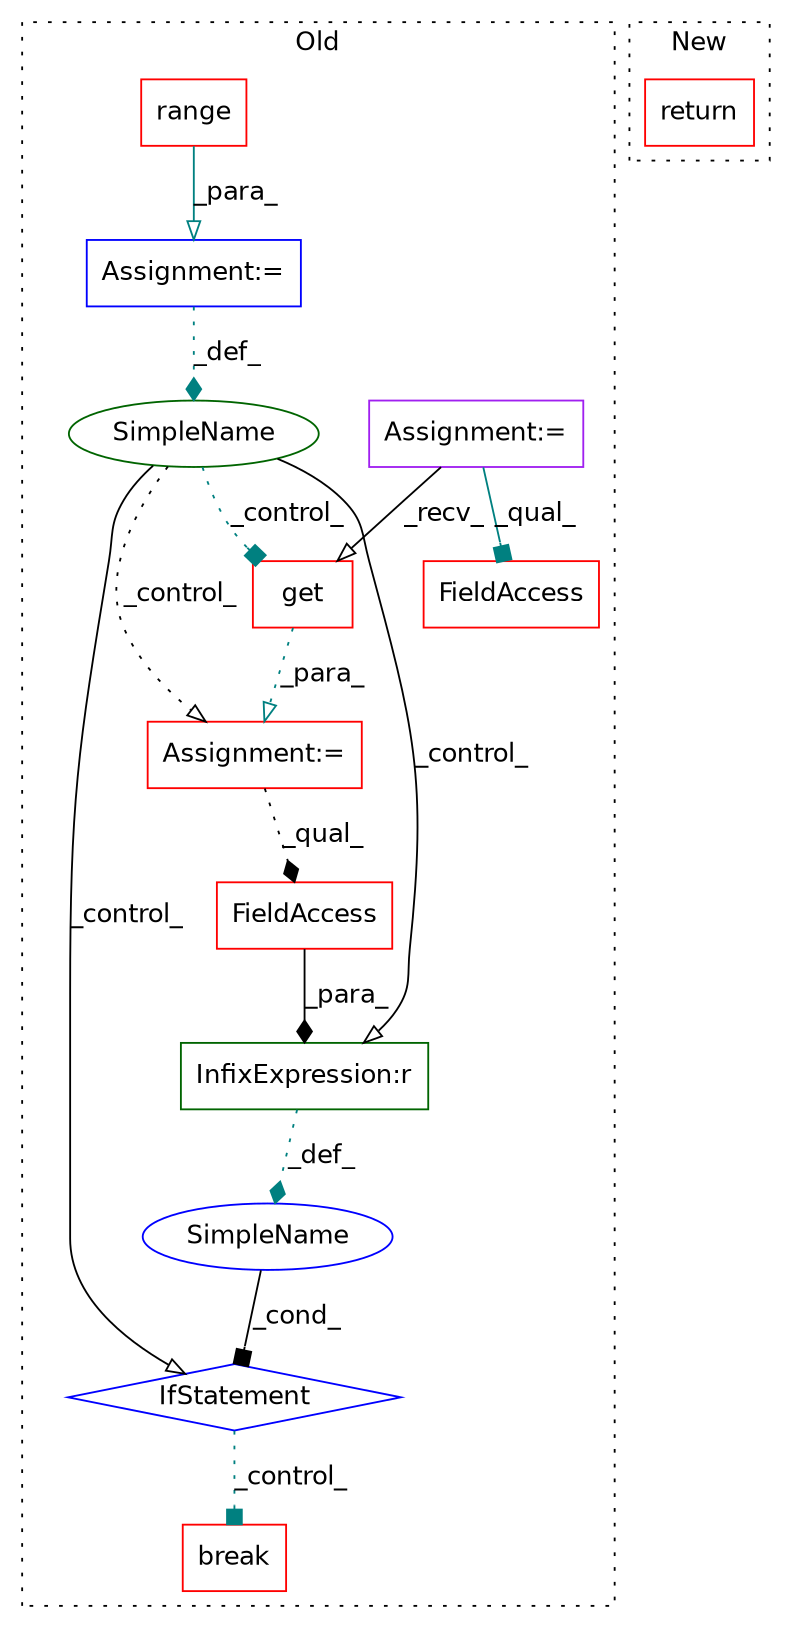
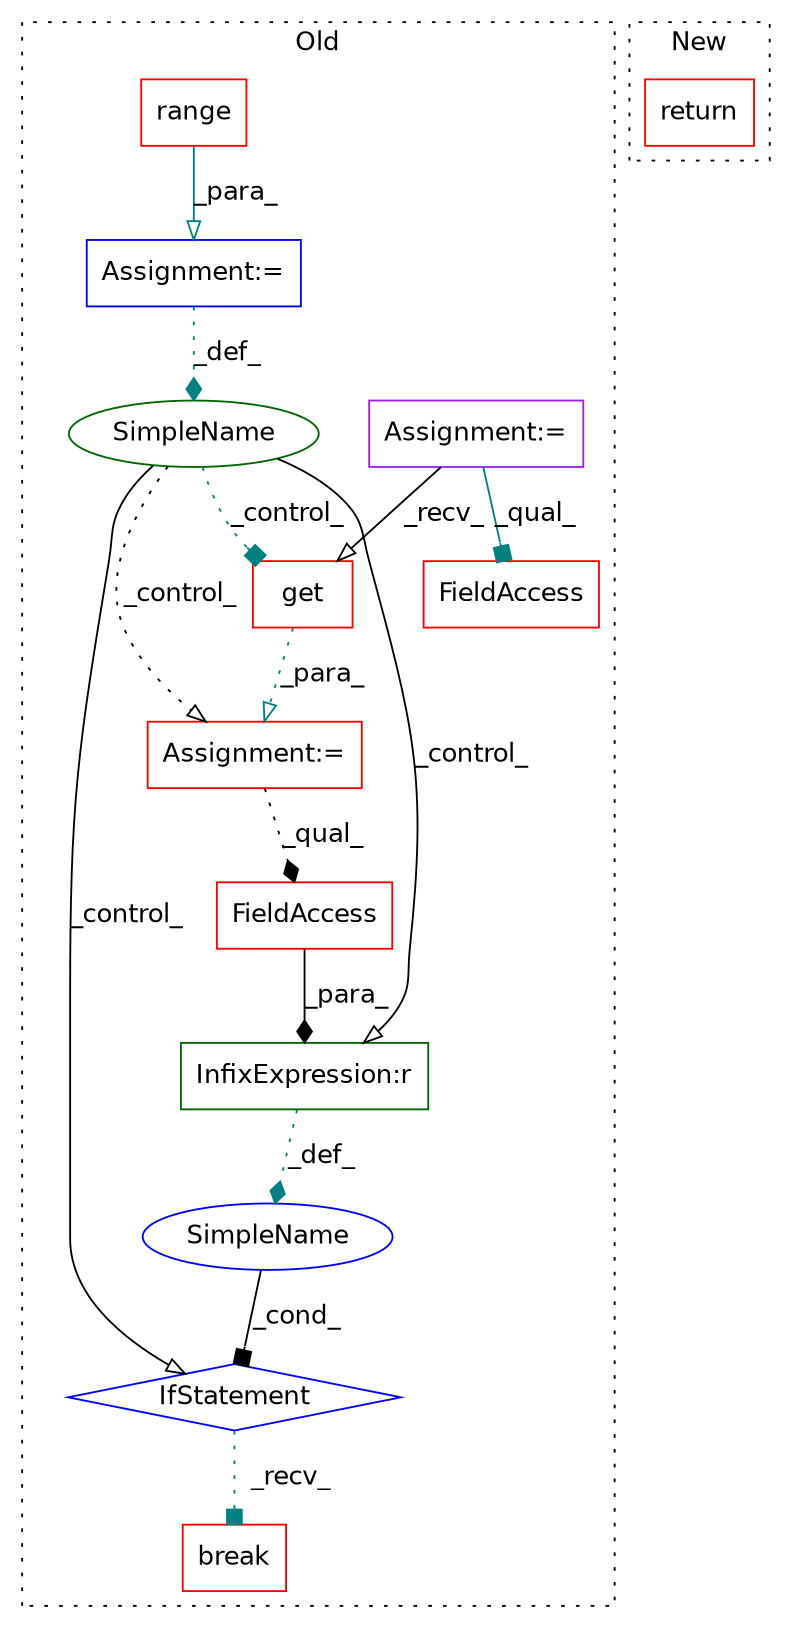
edge "IfStatement" -> "break": label "_control_" -> "_recv_"
